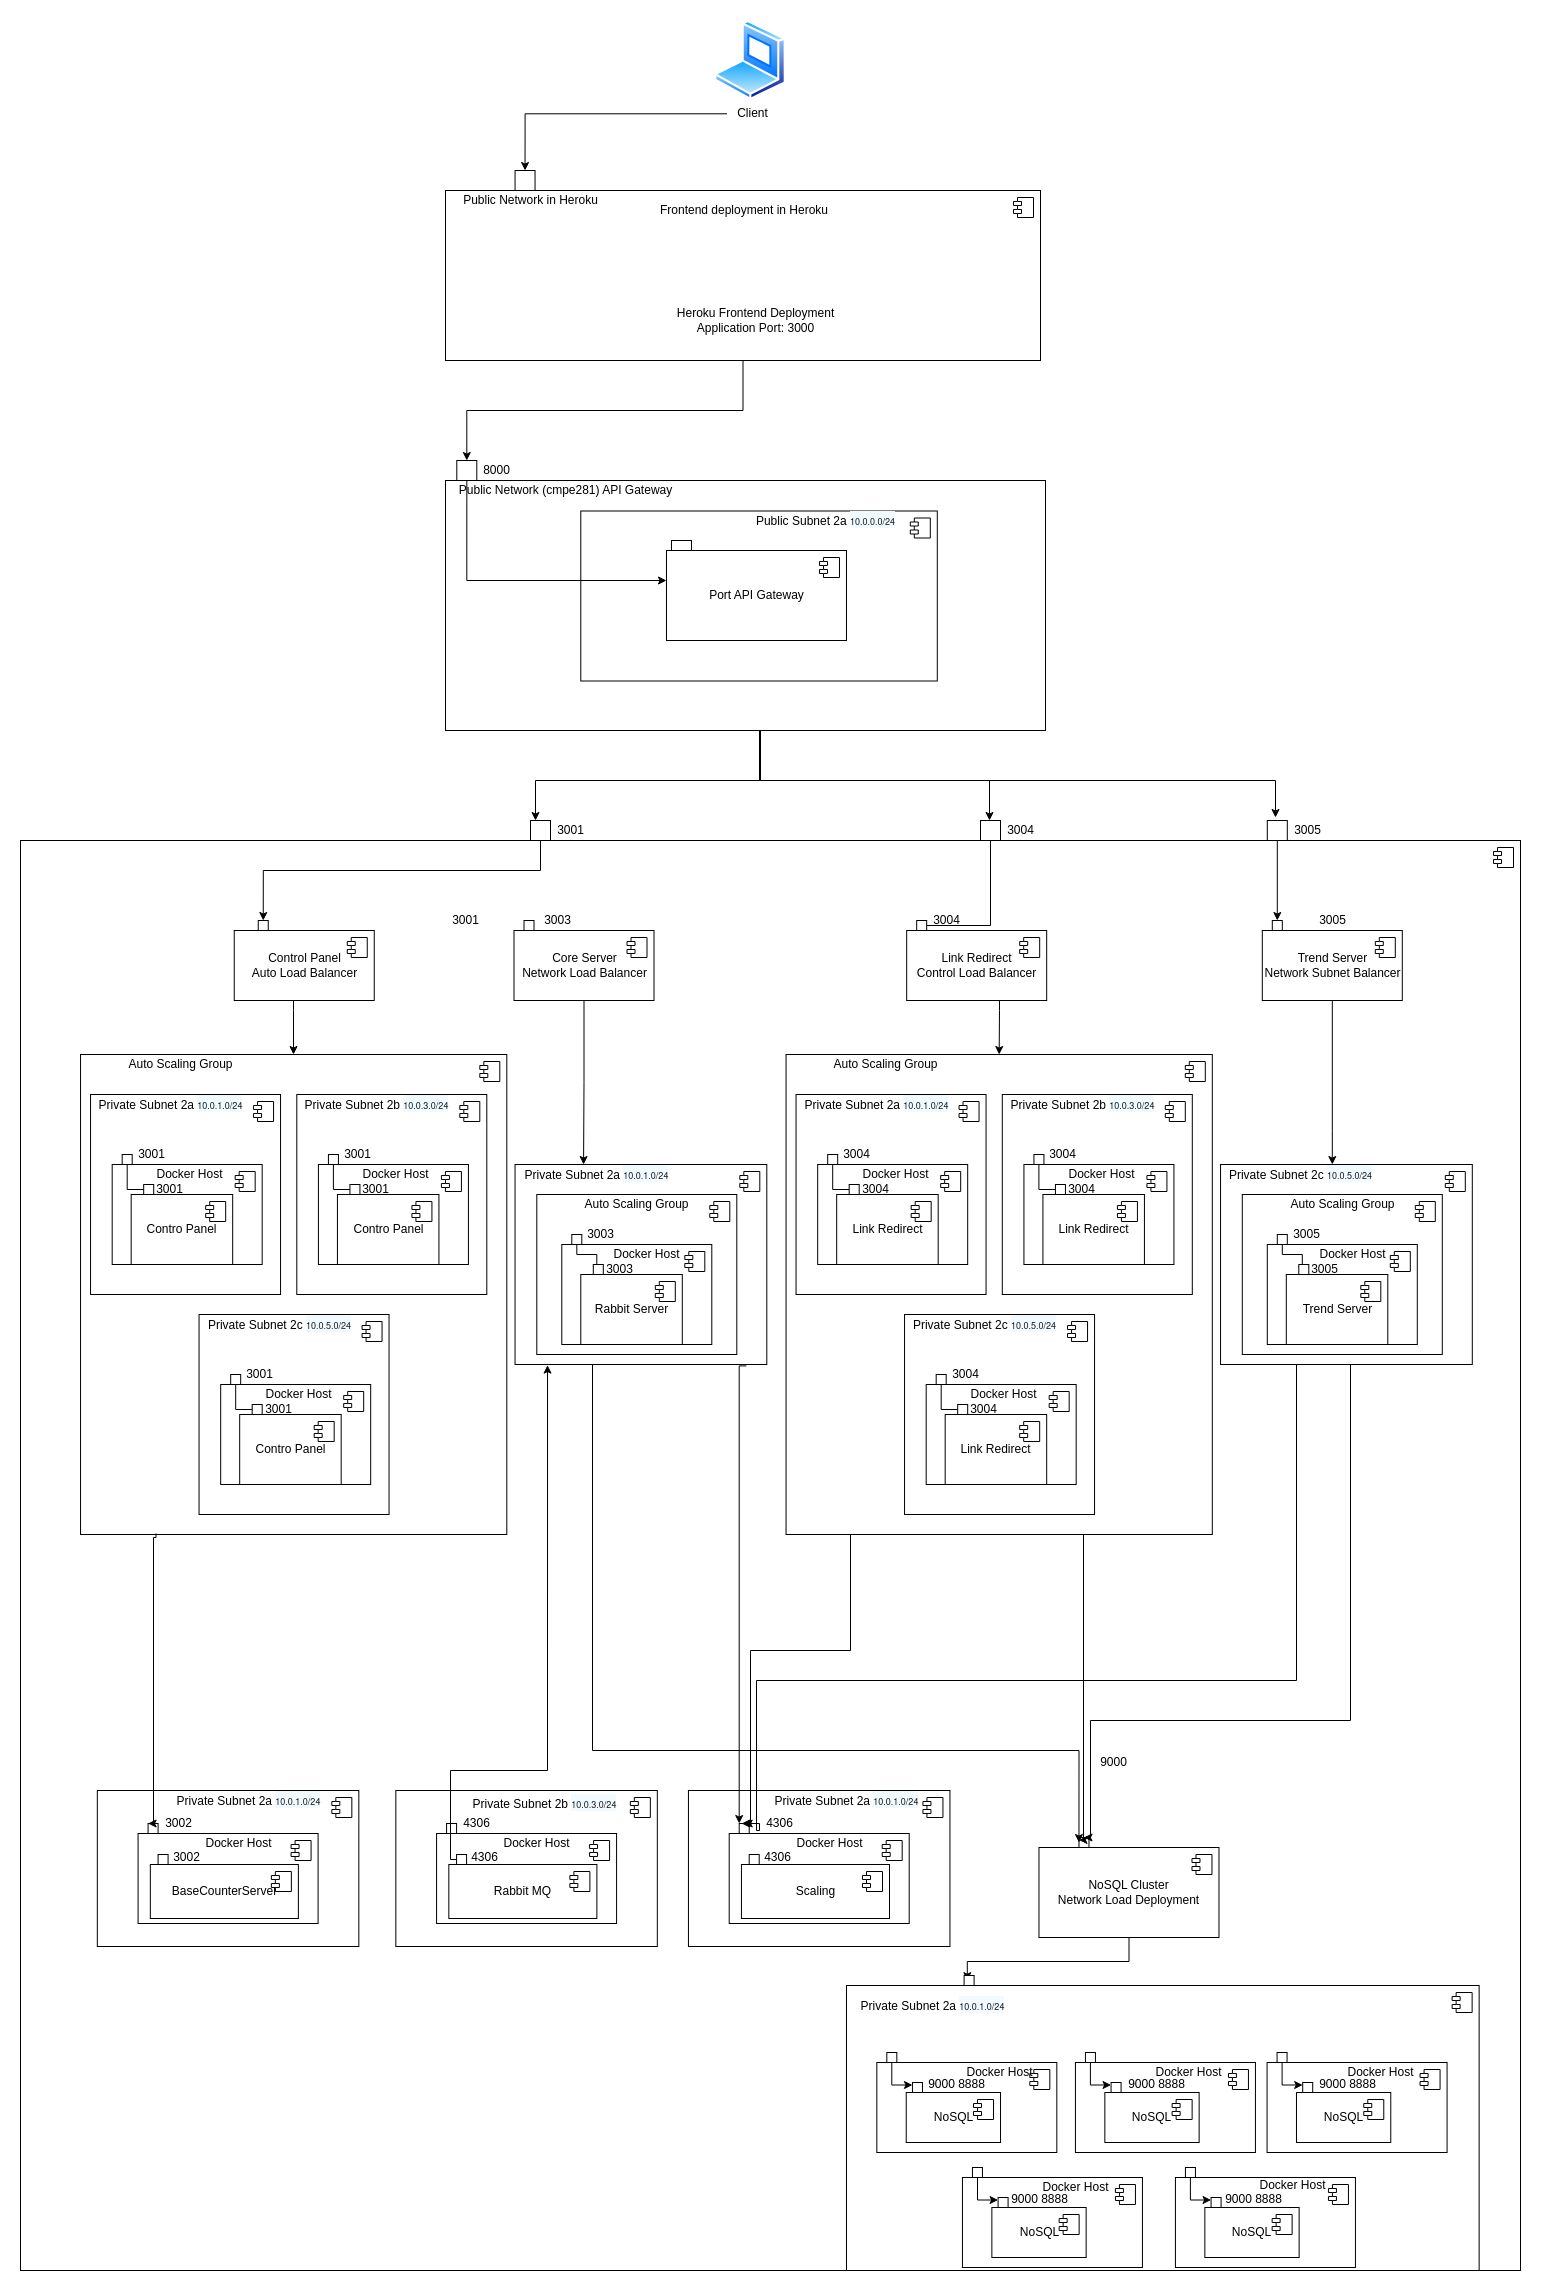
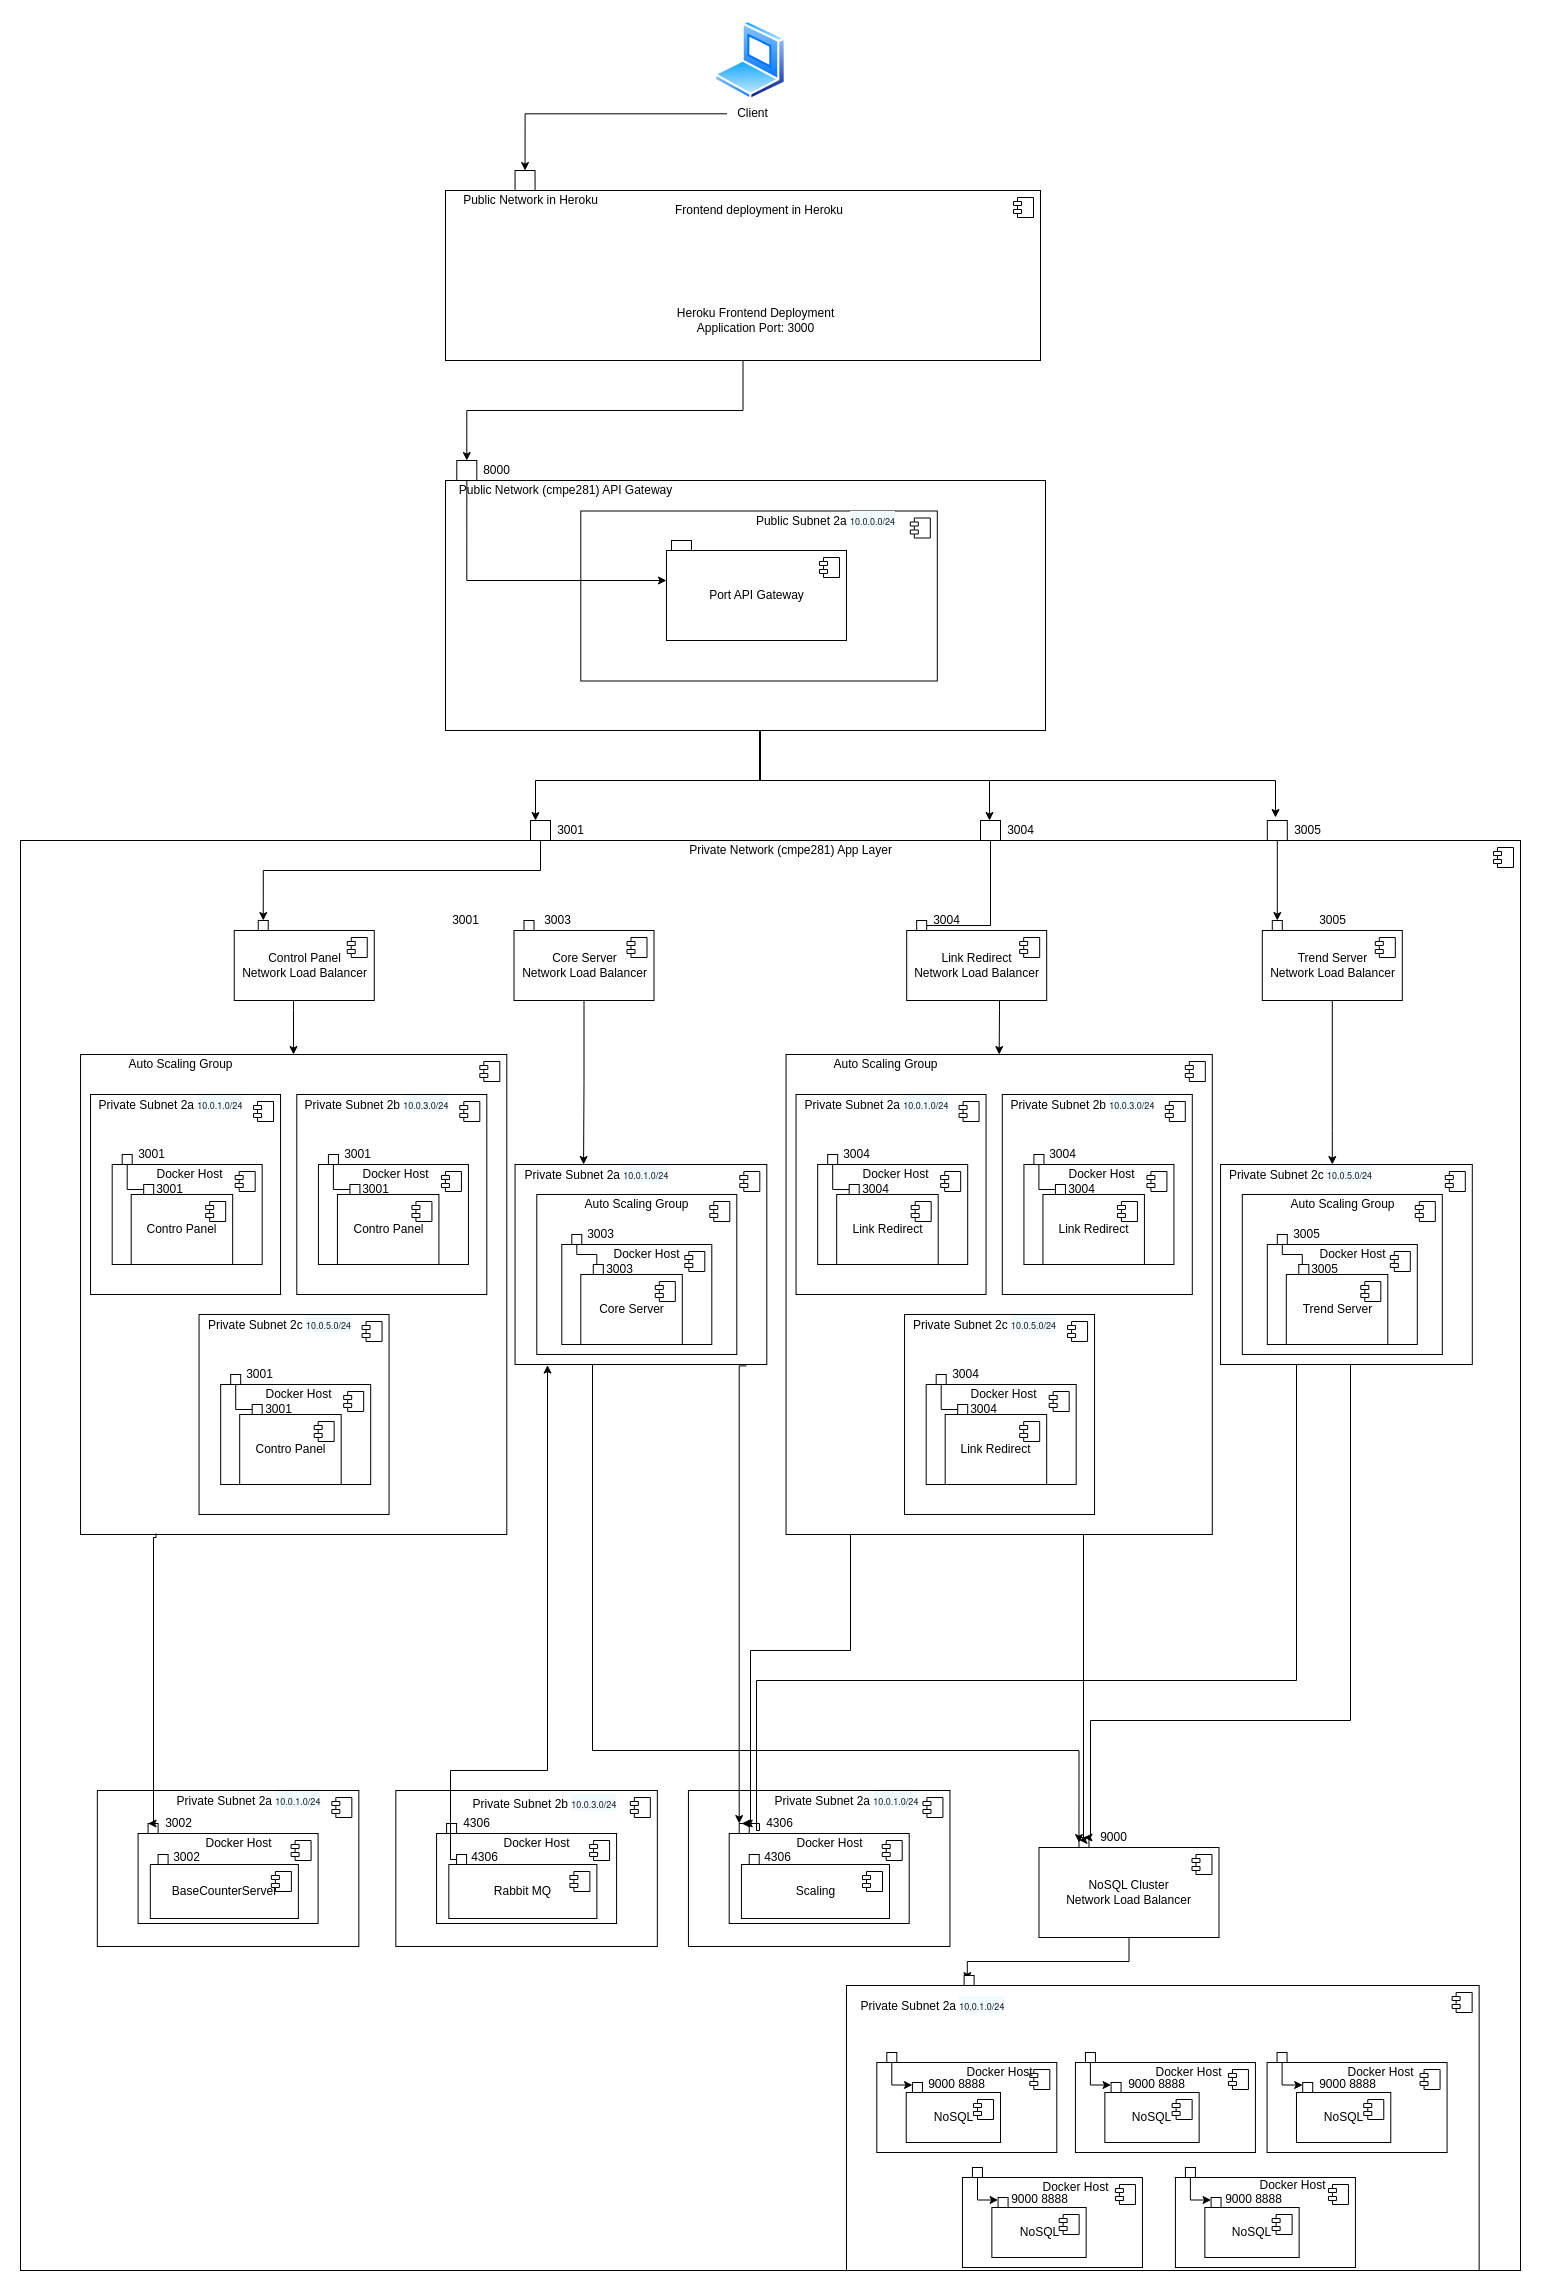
node "Frontend deployment in Heroku": moved (744, 211) -> (759, 211)
node "Private Network (cmpe281) App Layer": added
node "Control Panel Auto Load Balancer": label "Control Panel Auto Load Balancer" -> "Control Panel Network Load Balancer"
node "Link Redirect Control Load Balancer": label "Link Redirect Control Load Balancer" -> "Link Redirect Network Load Balancer"
node "Trend Server Network Subnet Balancer": label "Trend Server Network Subnet Balancer" -> "Trend Server Network Load Balancer"
node "Rabbit Server": label "Rabbit Server" -> "Core Server"
node "9000": moved (1114, 1763) -> (1114, 1838)
node "NoSQL Cluster Network Load Deployment": label "NoSQL Cluster Network Load Deployment" -> "NoSQL Cluster Network Load Balancer"
